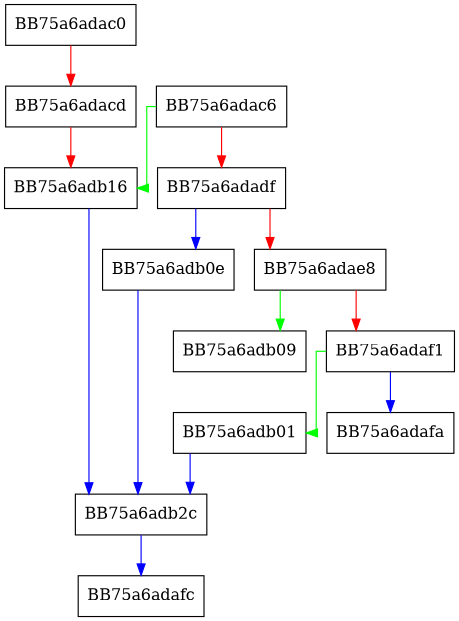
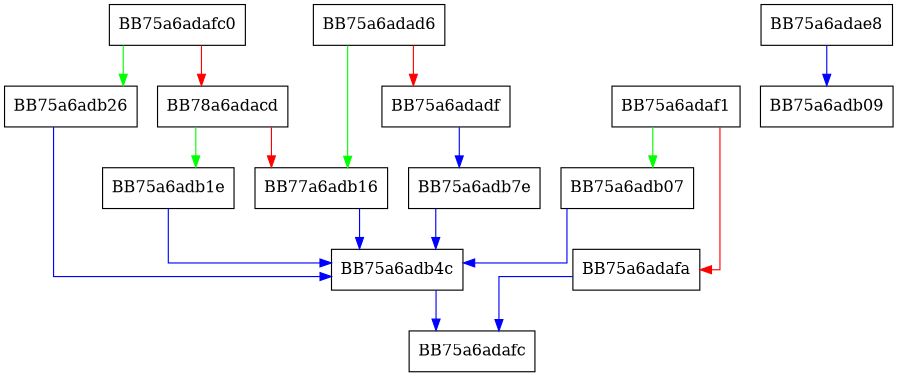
node "BB75a6adac0": label "BB75a6adac0" -> "BB75a6adafc0"
node "BB75a6adb26": added
node "BB75a6adacd": label "BB75a6adacd" -> "BB78a6adacd"
node "BB75a6adac6": label "BB75a6adac6" -> "BB75a6adad6"
node "BB75a6adb16": label "BB75a6adb16" -> "BB77a6adb16"
node "BB75a6adb1e": added
edge "BB75a6adadf" -> "BB75a6adae8": removed
node "BB75a6adb0e": label "BB75a6adb0e" -> "BB75a6adb7e"
edge "BB75a6adafa" -> "BB75a6adafc": added
edge "BB75a6adae8" -> "BB75a6adb09": color green -> blue
edge "BB75a6adae8" -> "BB75a6adaf1": removed
edge "BB75a6adaf1" -> "BB75a6adafa": color blue -> red
node "BB75a6adb01": label "BB75a6adb01" -> "BB75a6adb07"
node "BB75a6adb2c": label "BB75a6adb2c" -> "BB75a6adb4c"
